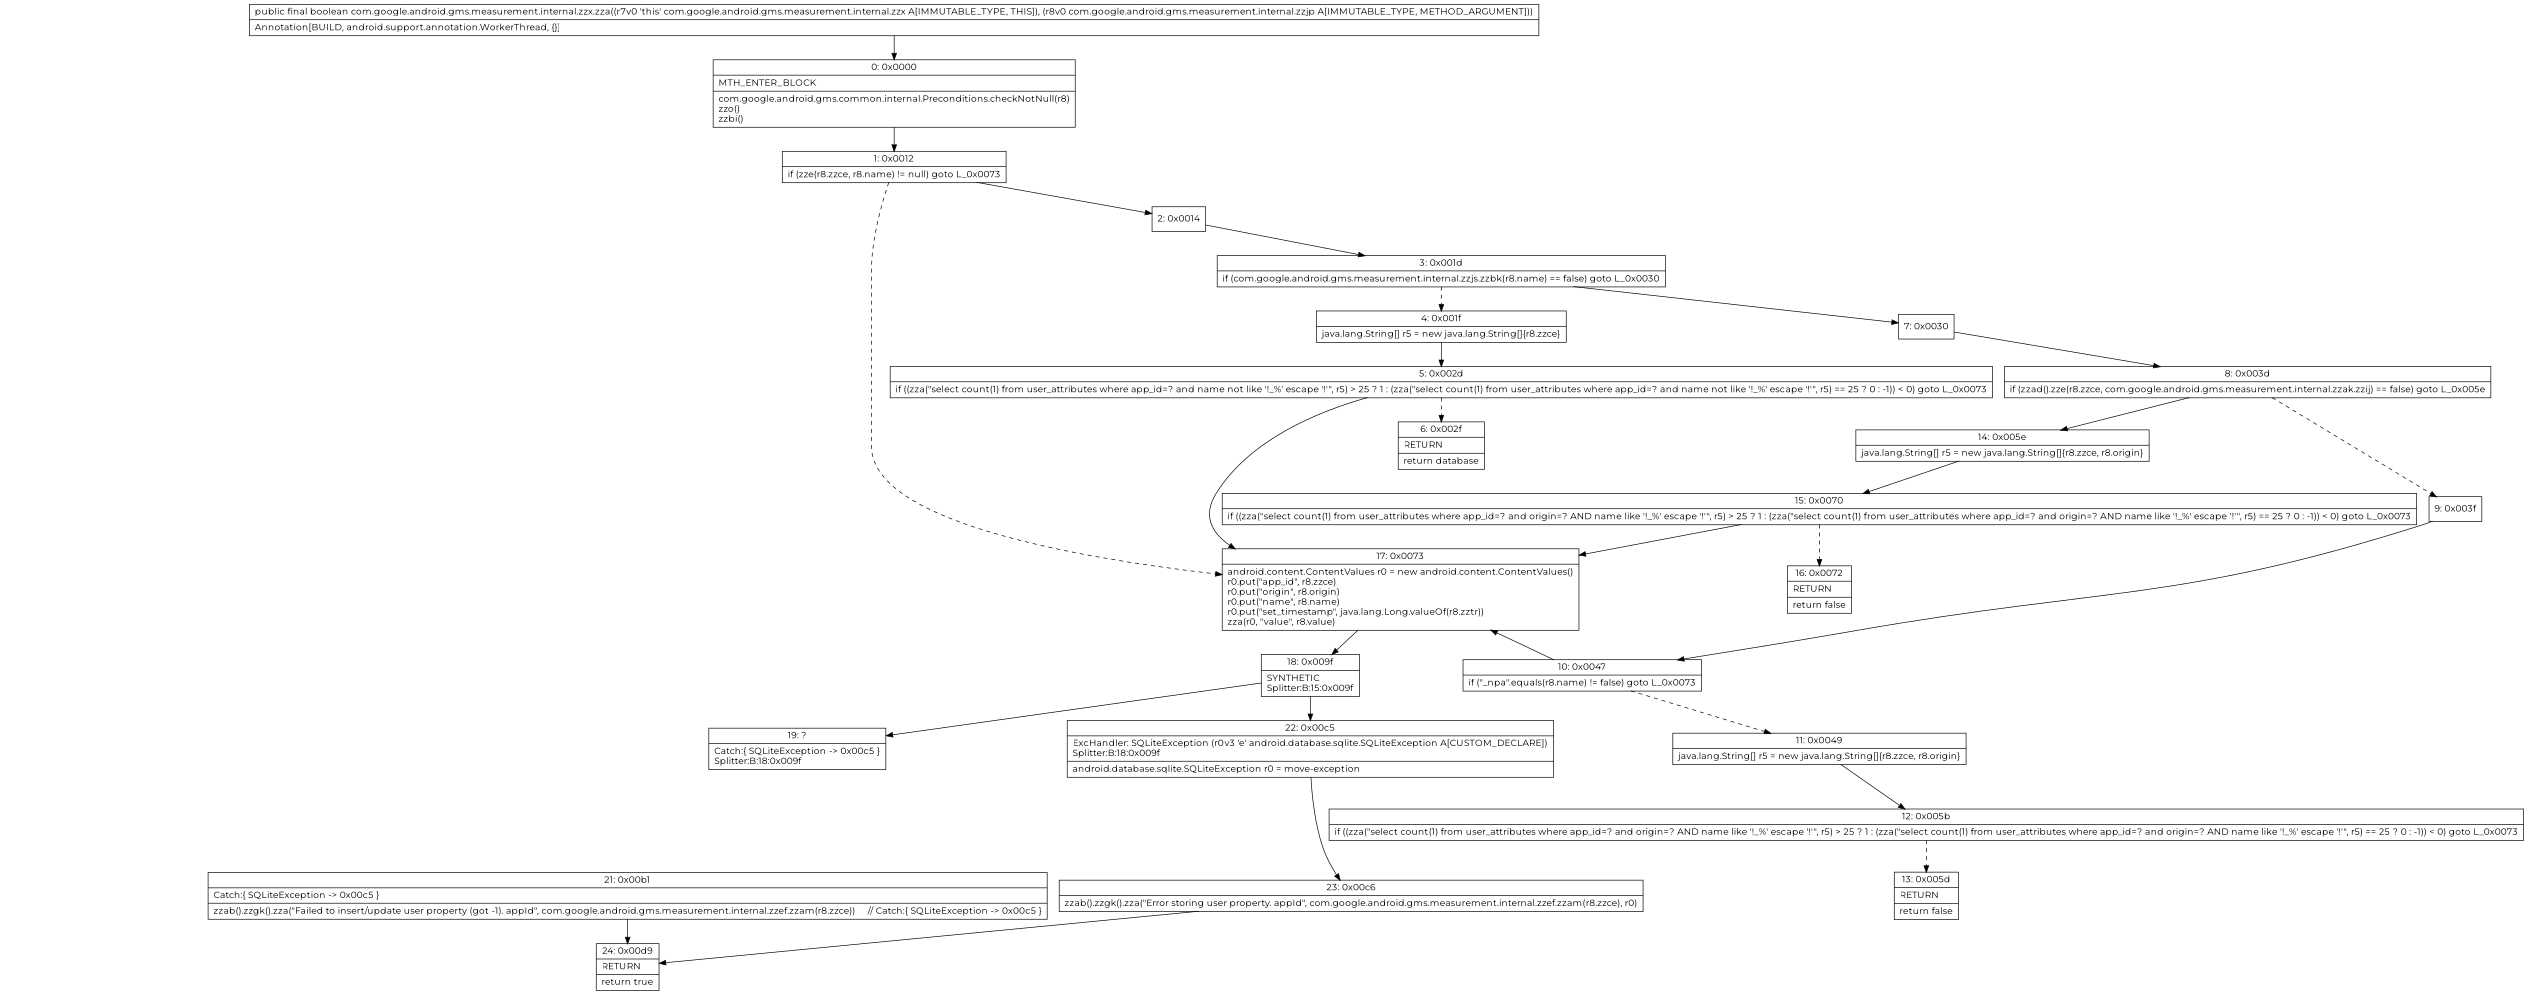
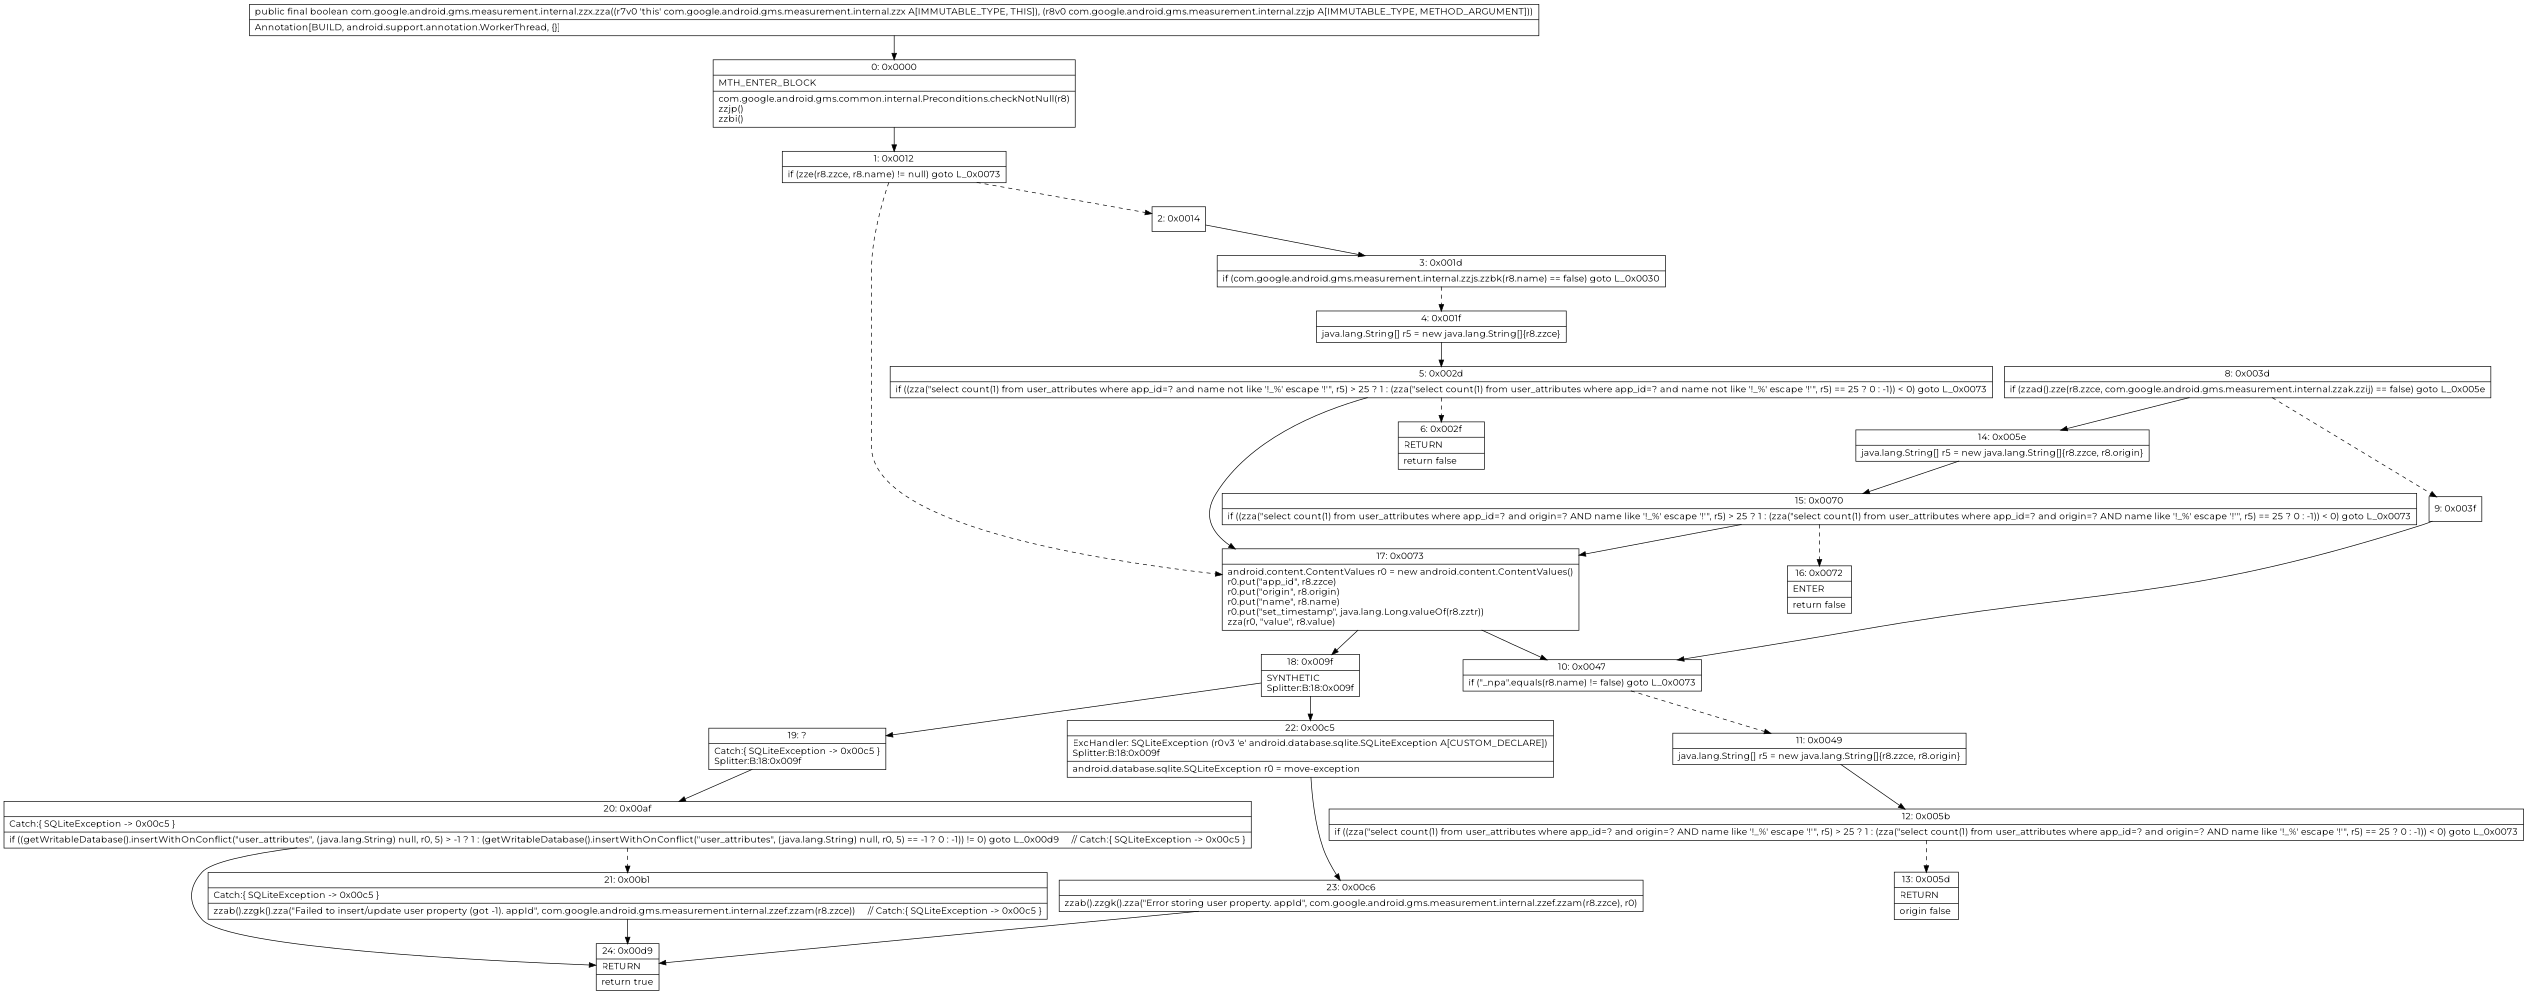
node "0: 0x0000": text "zzo()" -> "zzjp()"
edge "1: 0x0012" -> "2: 0x0014": style solid -> dashed
node "7: 0x0030": removed
node "6: 0x002f": text "return database" -> "return false"
node "16: 0x0072": text "RETURN" -> "ENTER"
edge "10: 0x0047" -> "17: 0x0073": reversed
node "18: 0x009f": text "Splitter:B:15:0x009f" -> "Splitter:B:18:0x009f"
node "20: 0x00af": added
node "13: 0x005d": text "return false" -> "origin false"
